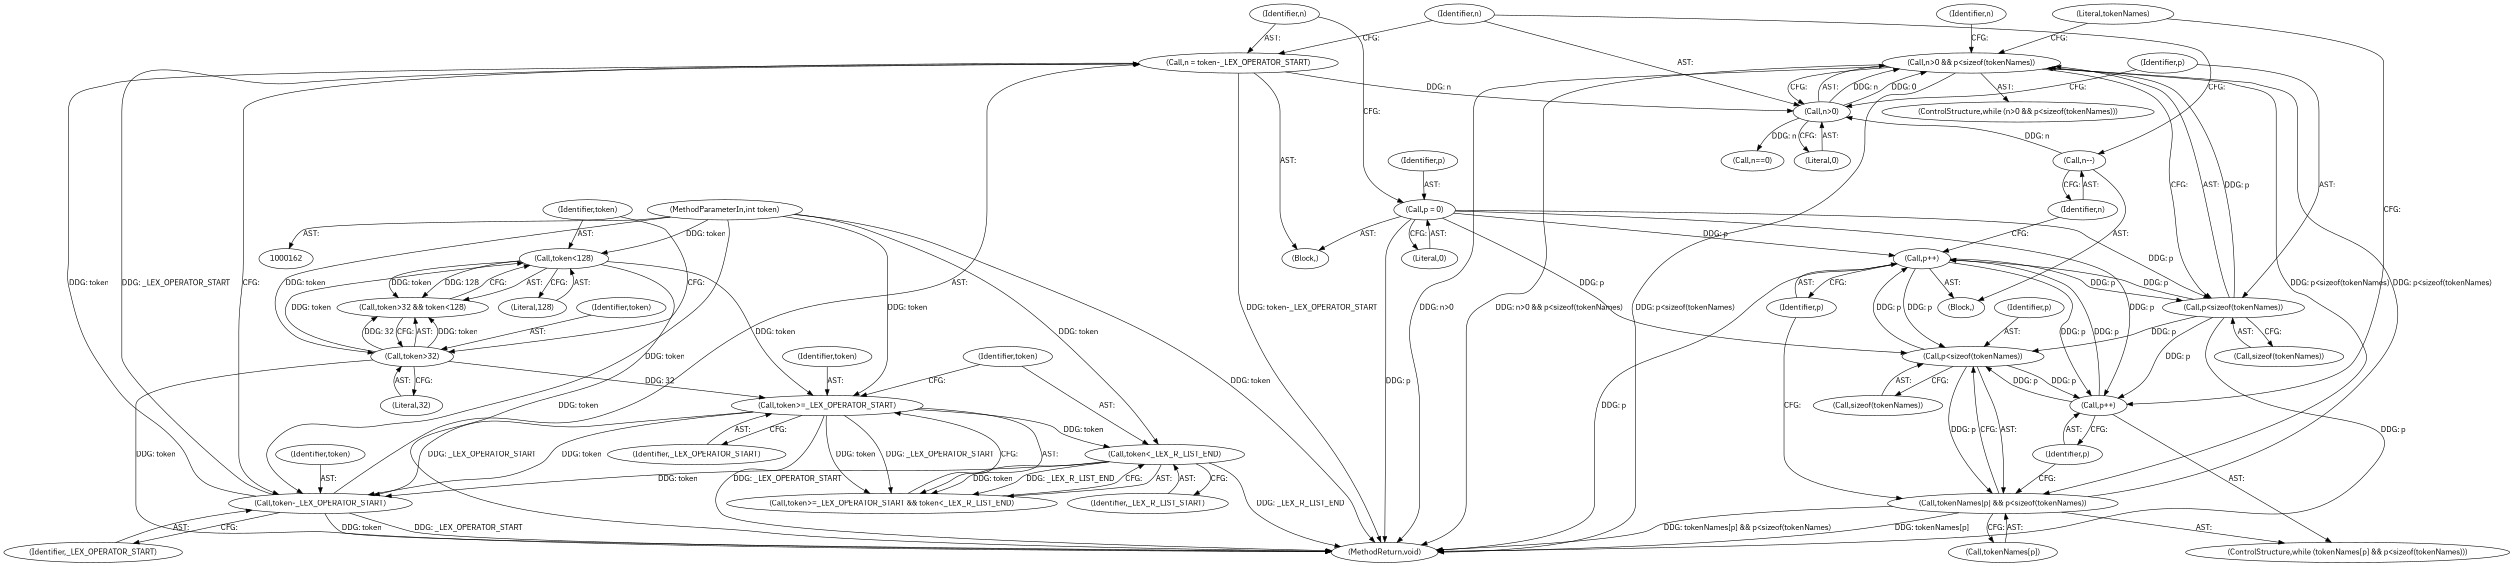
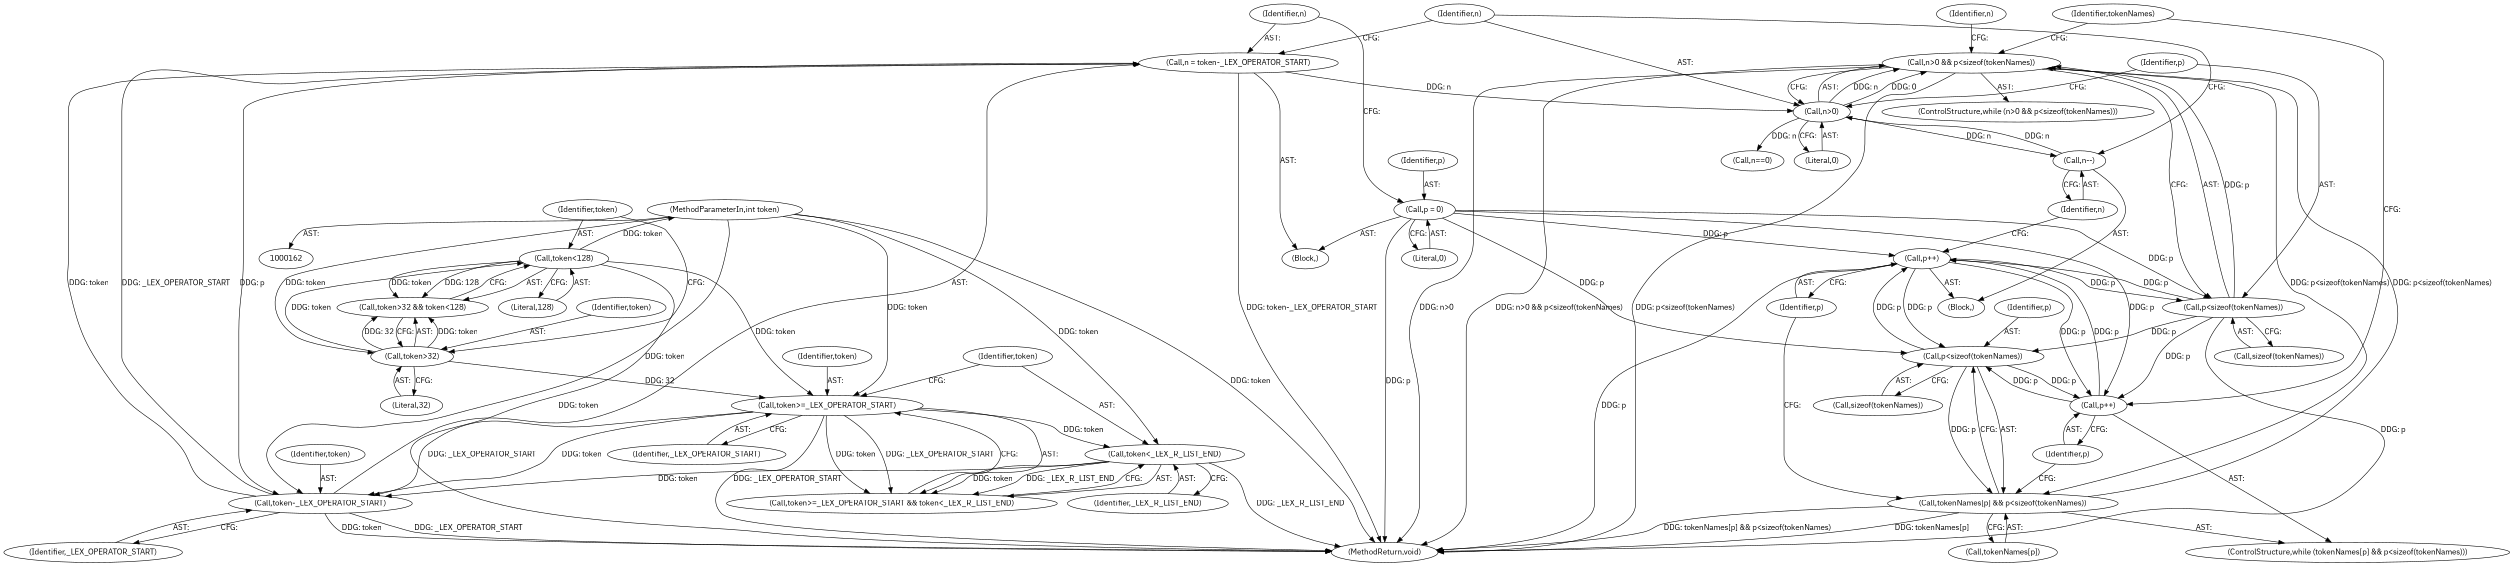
node "(Literal,tokenNames)": label "(Literal,tokenNames)" -> "(Identifier,tokenNames)"
edge "(Call,n>0)" -> "(Call,n--)": added, label "DDG: n"
edge "(MethodParameterIn,int token)" -> "(Call,token<128)": reversed
edge "(Call,n = token-_LEX_OPERATOR_START)" -> "(Call,token-_LEX_OPERATOR_START)": label "CFG: " -> "DDG: p"
node "(Identifier,_LEX_R_LIST_START)": label "(Identifier,_LEX_R_LIST_START)" -> "(Identifier,_LEX_R_LIST_END)"
edge "(Call,token>32)" -> "(MethodReturn,void)": removed, label "DDG: token"
